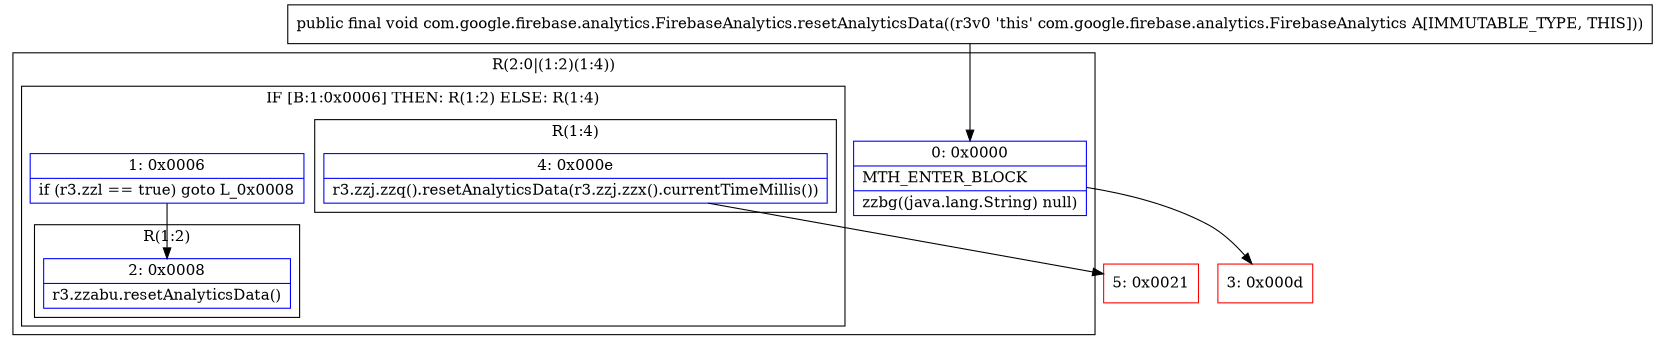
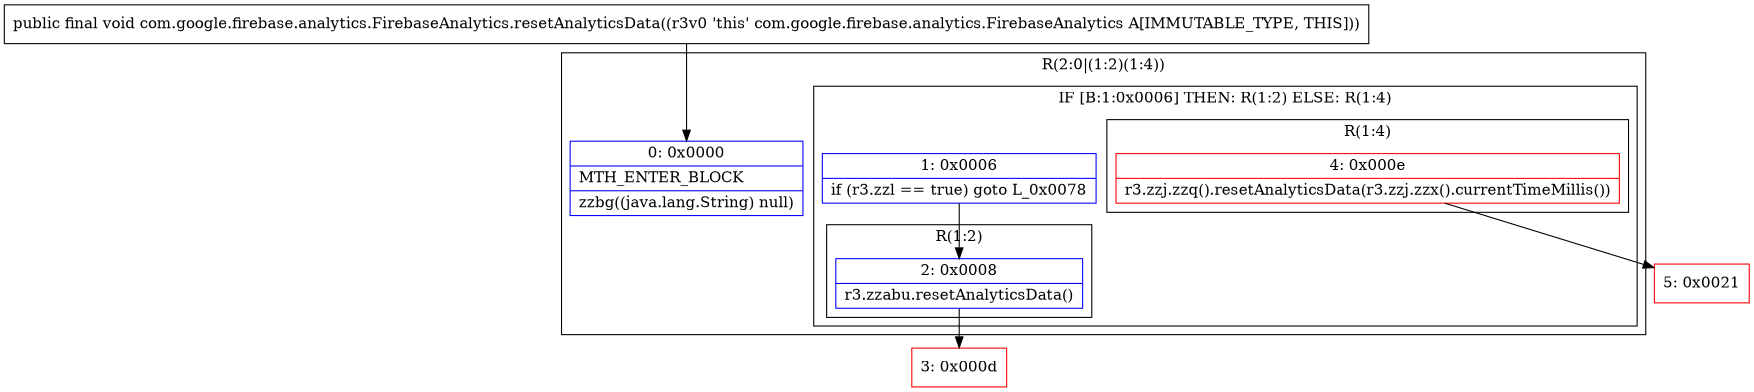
node "4: 0x000e": color blue -> red
node "1: 0x0006": text "if (r3.zzl == true) goto L_0x0008" -> "if (r3.zzl == true) goto L_0x0078"
edge "0: 0x0000" -> "3: 0x000d": now "2: 0x0008" -> "3: 0x000d"
